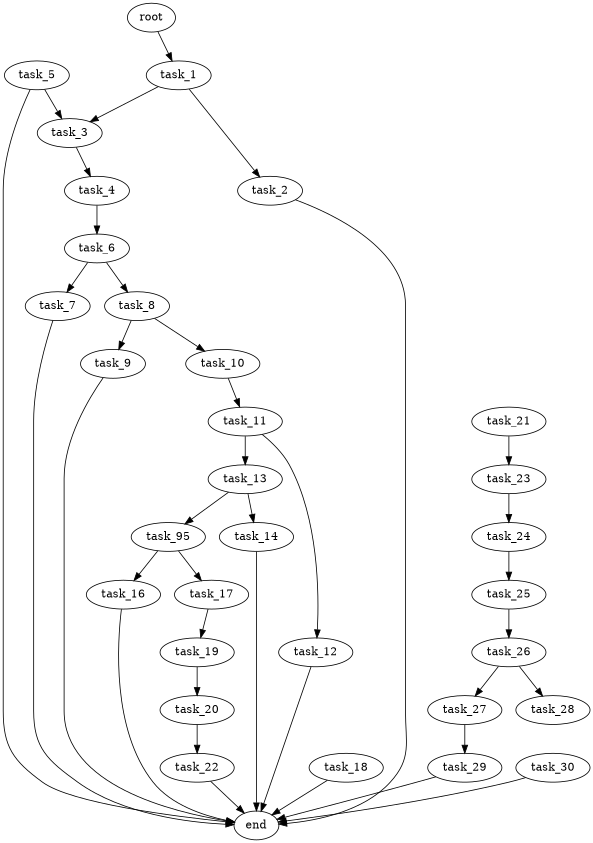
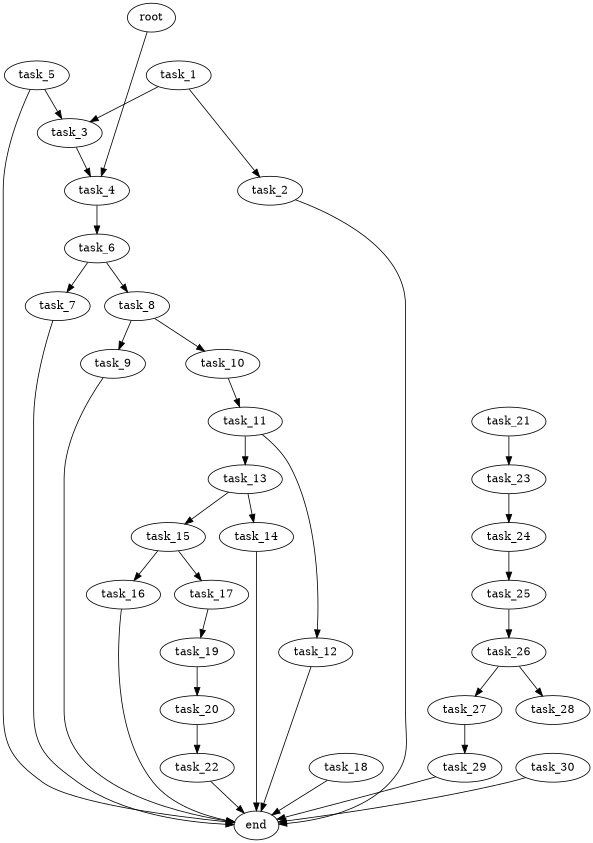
edge "root" -> "task_1": now "root" -> "task_4"
node "task_95": label "task_95" -> "task_15"
